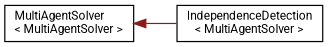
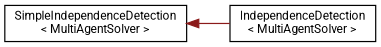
node "MultiAgentSolver < MultiAgentSolver >": label "MultiAgentSolver < MultiAgentSolver >" -> "SimpleIndependenceDetection < MultiAgentSolver >"
